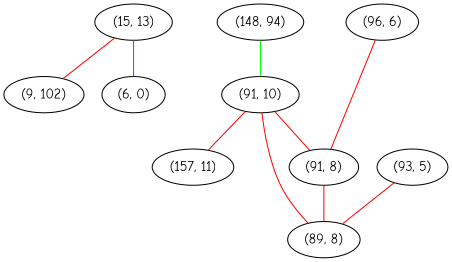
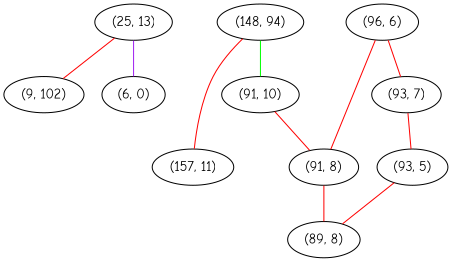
node "(15, 13)": label "(15, 13)" -> "(25, 13)"
node "(93, 7)": added
edge "(91, 10)" -- "(157, 11)": now "(148, 94)" -- "(157, 11)"
edge "(91, 10)" -- "(89, 8)": removed
